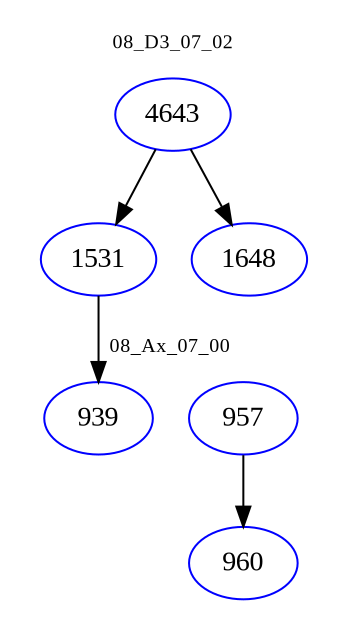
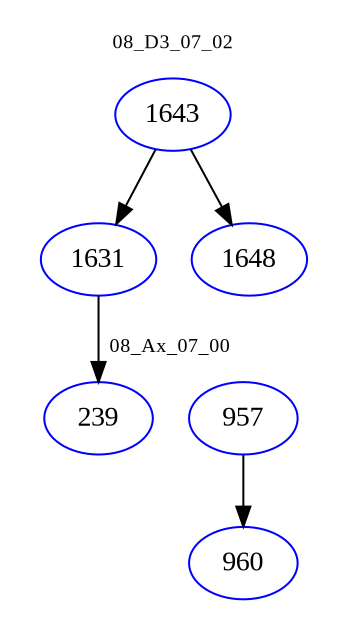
node "4643": label "4643" -> "1643"
node "1531": label "1531" -> "1631"
node "939": label "939" -> "239"
